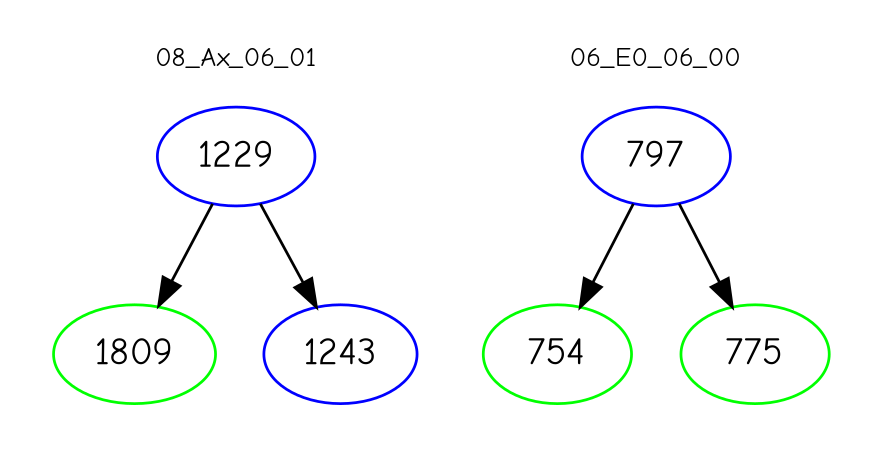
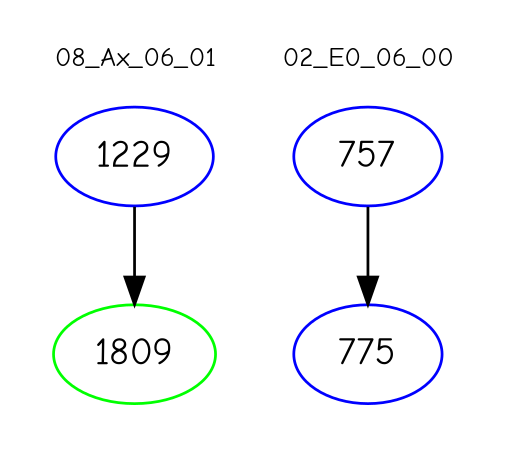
cluster "06_E0_06_00": label "06_E0_06_00" -> "02_E0_06_00"
node "797": label "797" -> "757"
node "1243": removed
node "754": removed
node "775": color green -> blue
